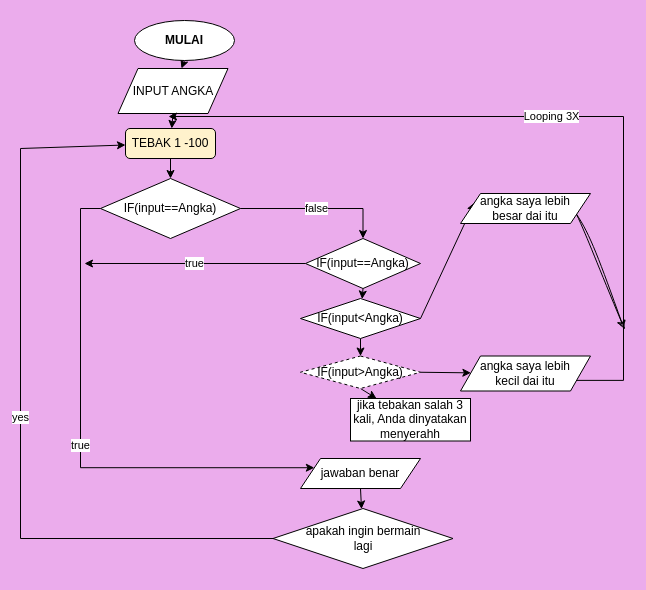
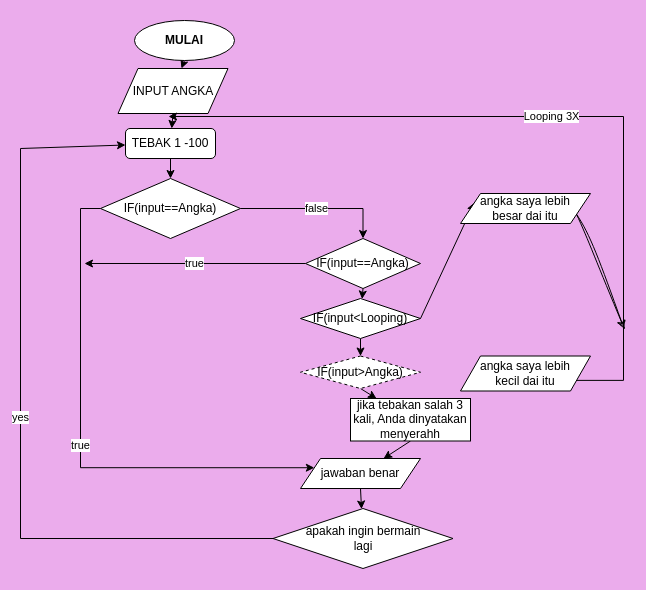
node "TEBAK 1 -100": fillcolor #fff2cc -> #ffffff
node "IF(input<Angka)": label "IF(input<Angka)" -> "IF(input<Looping)"
edge "IF(input>Angka)" -> "angka saya lebih kecil dai itu": removed
edge "jika tebakan salah 3 kali, Anda dinyatakan menyerahh" -> "jawaban benar": added
